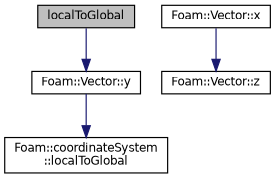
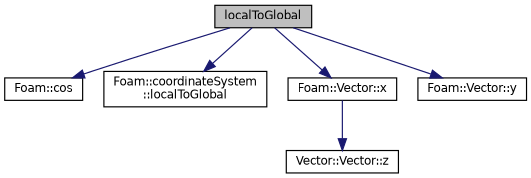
edge "localToGlobal" -> "Foam::Vector::x": added
node "Foam::Vector::z": label "Foam::Vector::z" -> "Vector::Vector::z"
node "Foam::cos": added
edge "Foam::Vector::y" -> "Foam::coordinateSystem ::localToGlobal": now "localToGlobal" -> "Foam::coordinateSystem ::localToGlobal"
